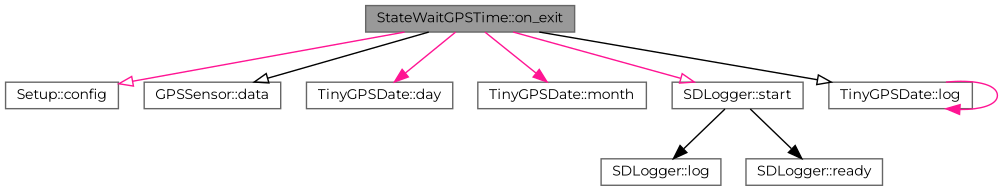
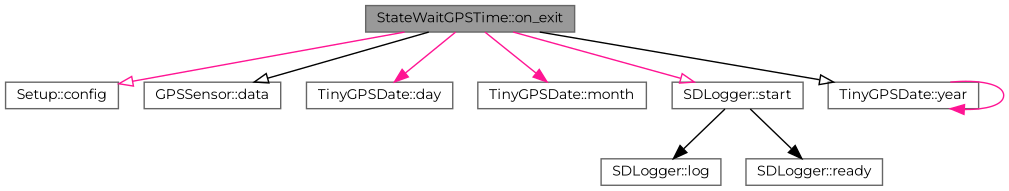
node "TinyGPSDate::log": label "TinyGPSDate::log" -> "TinyGPSDate::year"
